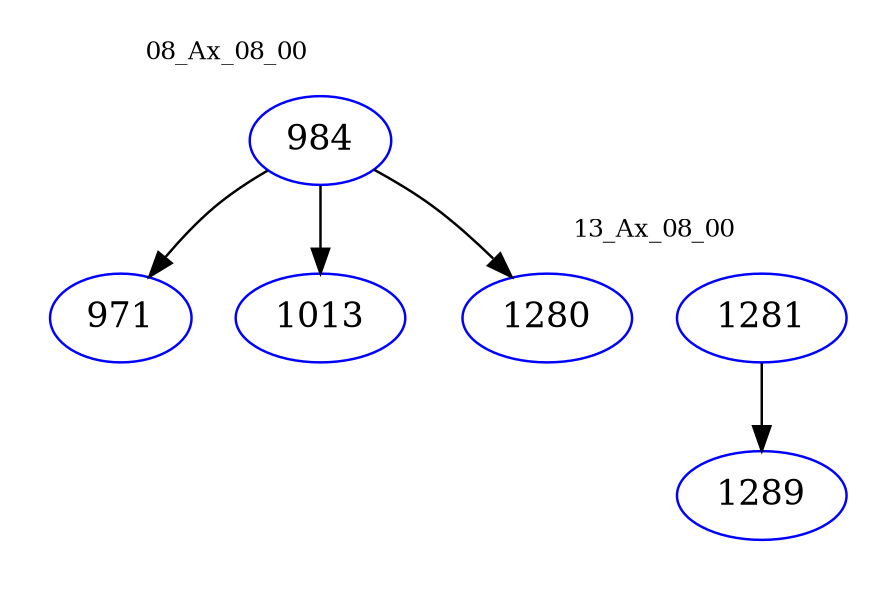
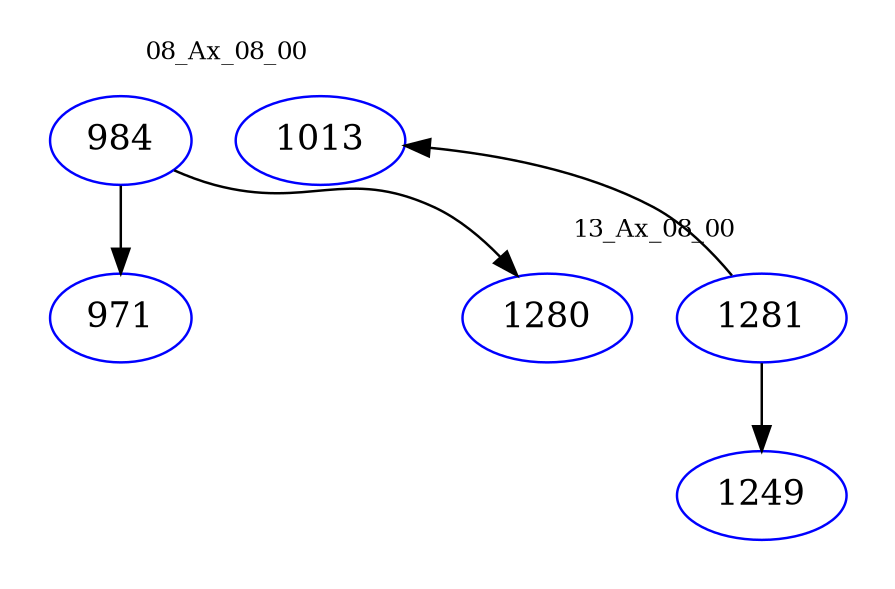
edge "984" -> "1013": now "1281" -> "1013"
node "1289": label "1289" -> "1249"
